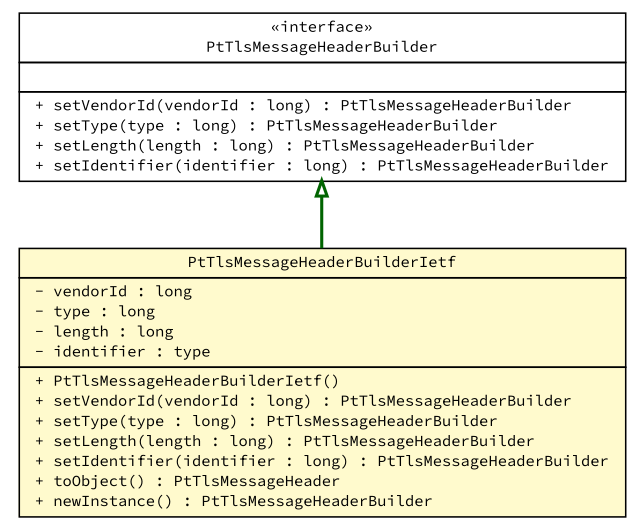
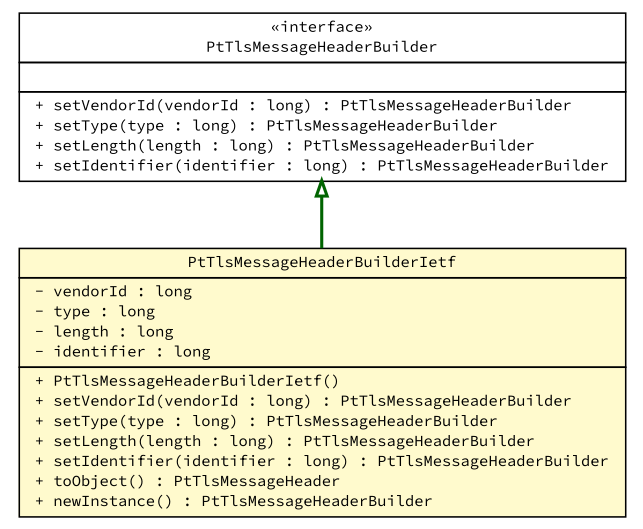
node "PtTlsMessageHeaderBuilderIetf": text "- identifier : type" -> "- identifier : long"
